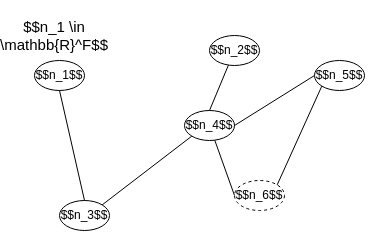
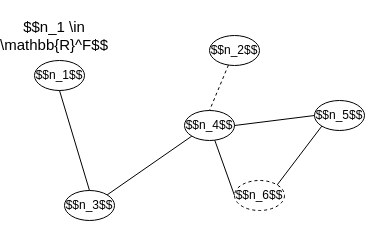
node "$$n_5$$": moved (340, 76) -> (340, 116)
edge "$$n_2$$" -- "$$n_4$$": style solid -> dashed
node "$$n_3$$": moved (85, 216) -> (90, 206)
